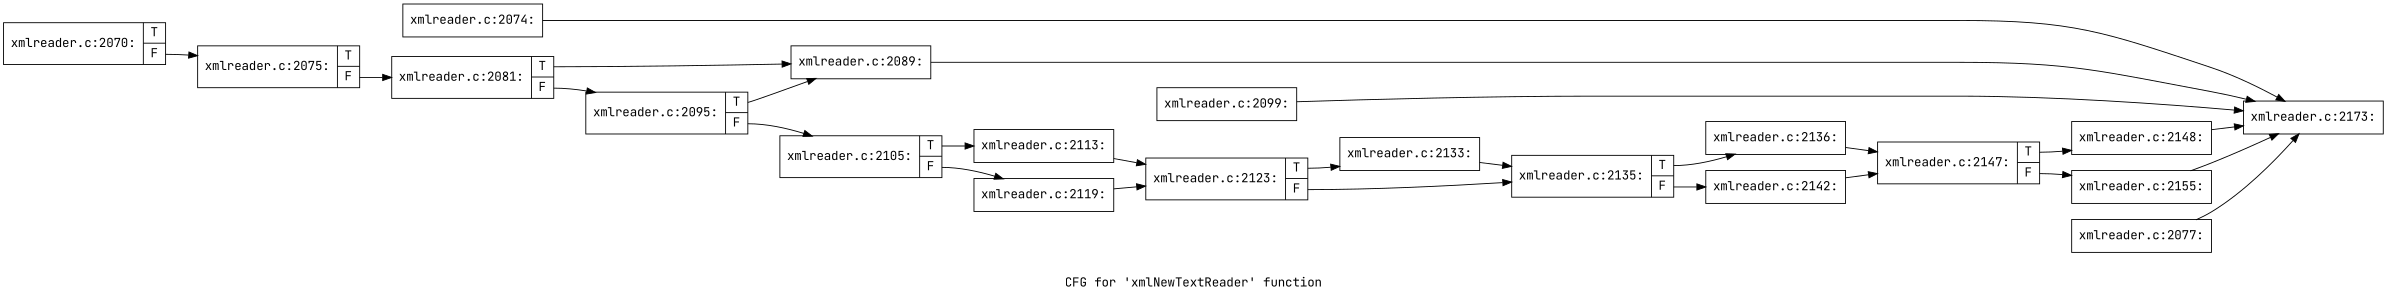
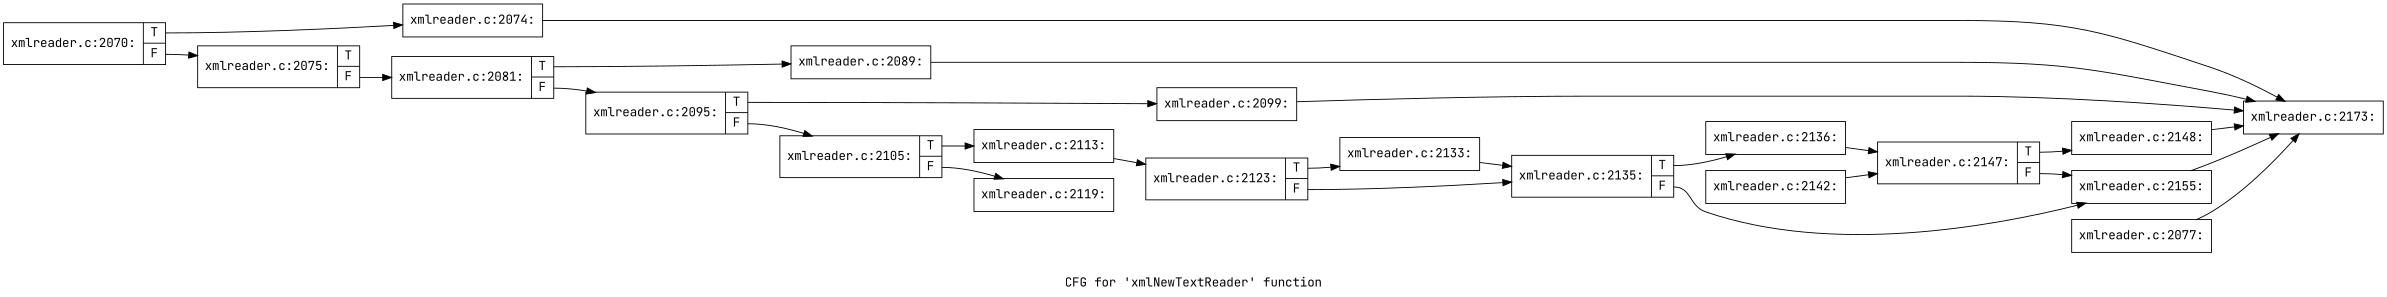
edge "xmlreader.c:2070:" -> "xmlreader.c:2074:": added
edge "xmlreader.c:2095:" -> "xmlreader.c:2089:": now "xmlreader.c:2095:" -> "xmlreader.c:2099:"
edge "xmlreader.c:2135:" -> "xmlreader.c:2142:": now "xmlreader.c:2135:" -> "xmlreader.c:2155:"
edge "xmlreader.c:2119:" -> "xmlreader.c:2123:": removed
